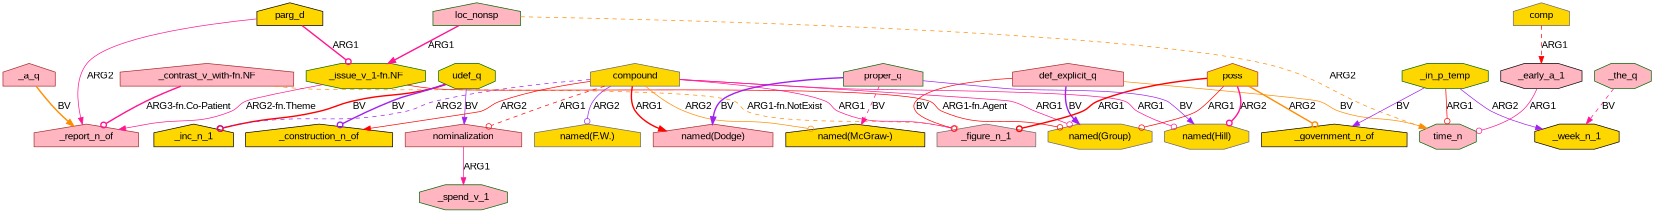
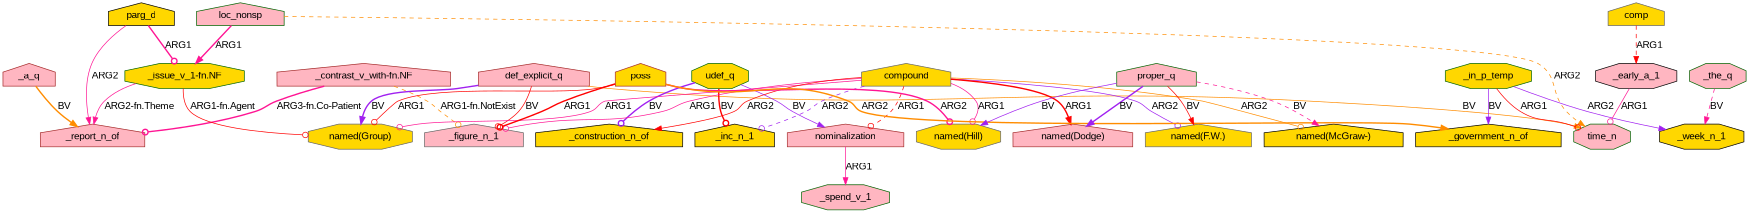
edge "proper_q" -> "named(F.W.)": added, label "BV"
edge "poss" -> "_government_n_of": arrowhead odot -> normal
